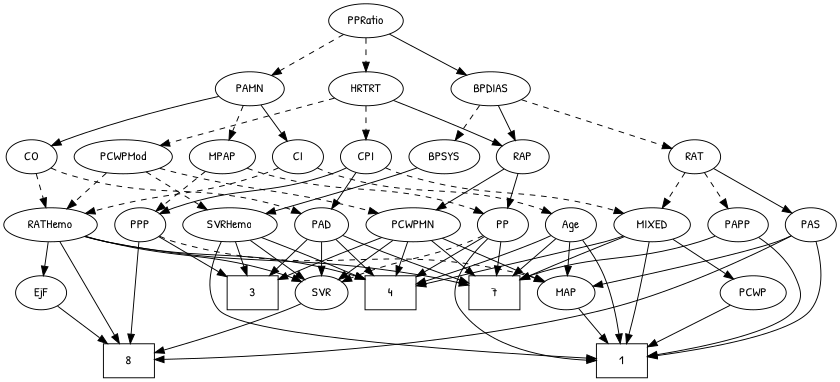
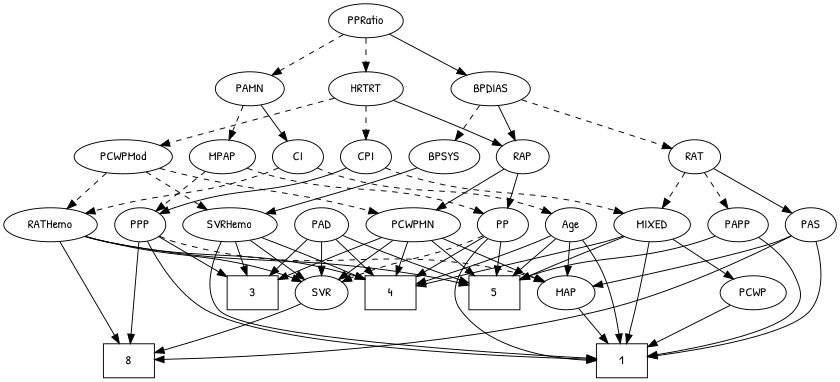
node "CO": removed
edge "CPI" -> "PAD": removed
node "EjF": removed
node "7": label "7" -> "5"
edge "PPP" -> "1": added
